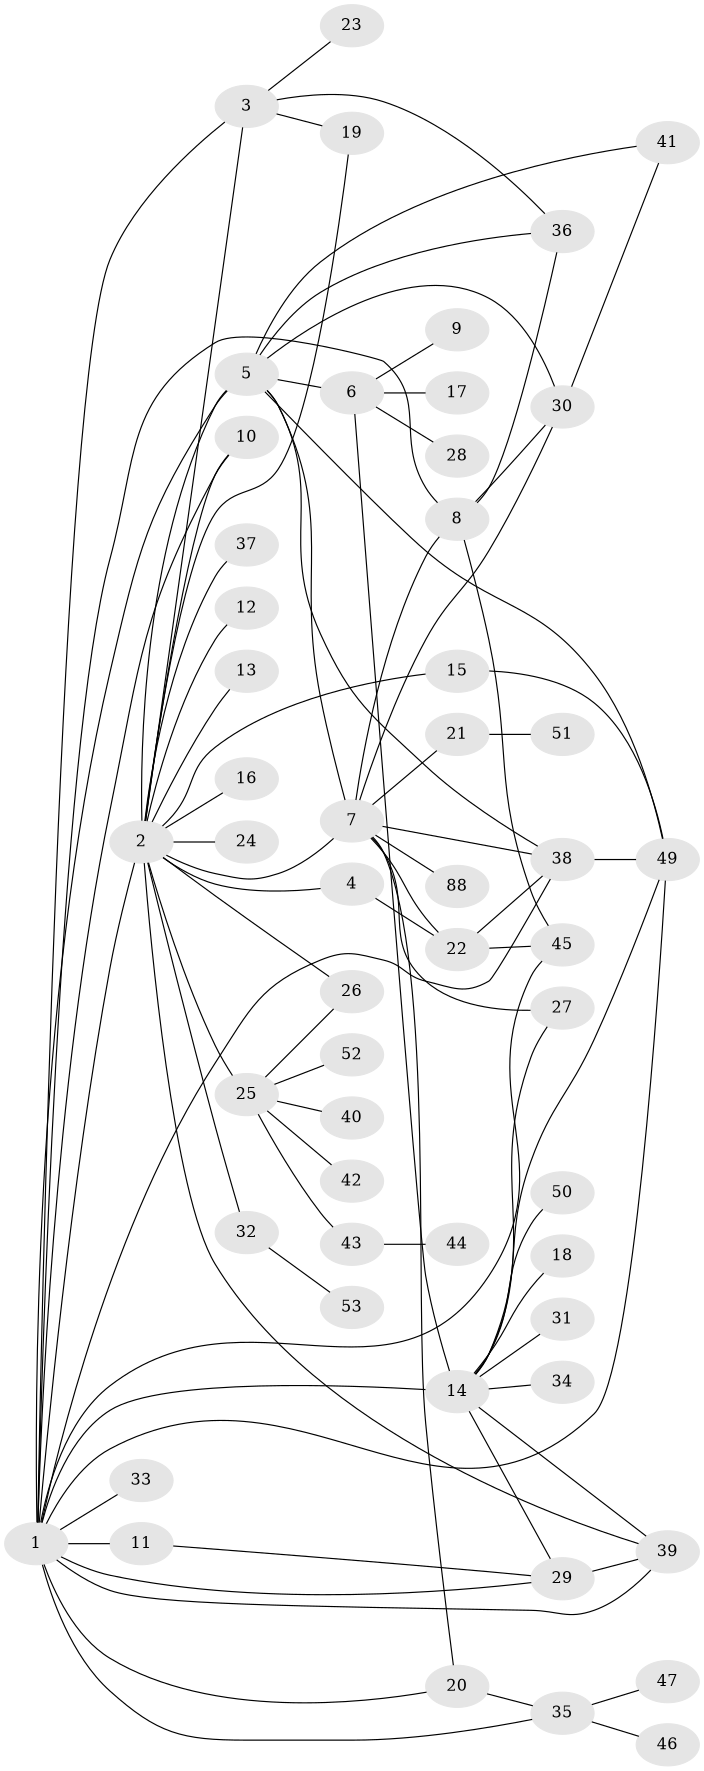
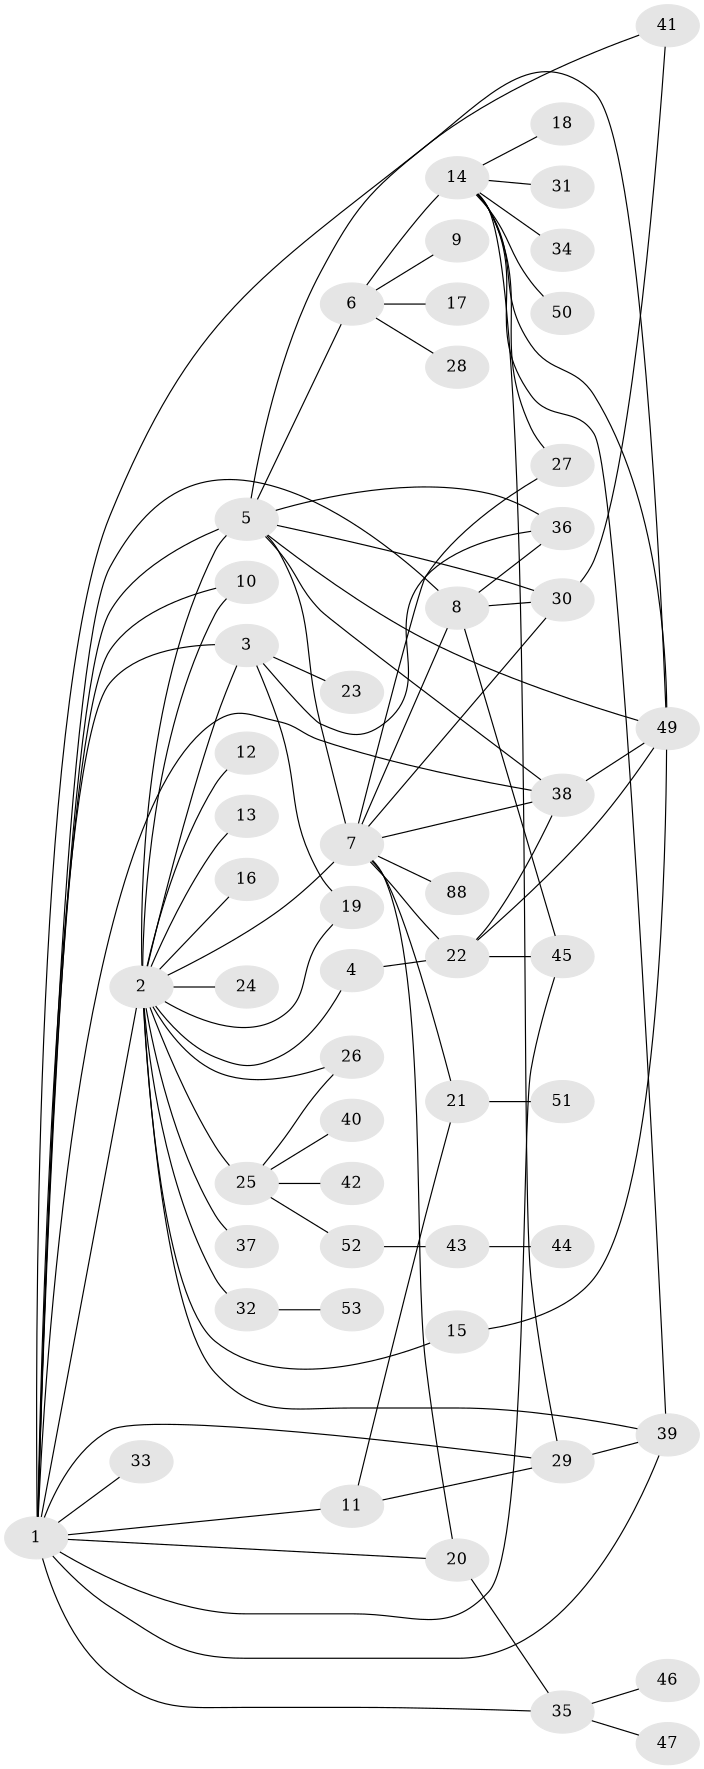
edge "49" -- "22": added
edge "25" -- "43": now "52" -- "43"
edge "21" -- "11": added
edge "14" -- "1": removed
